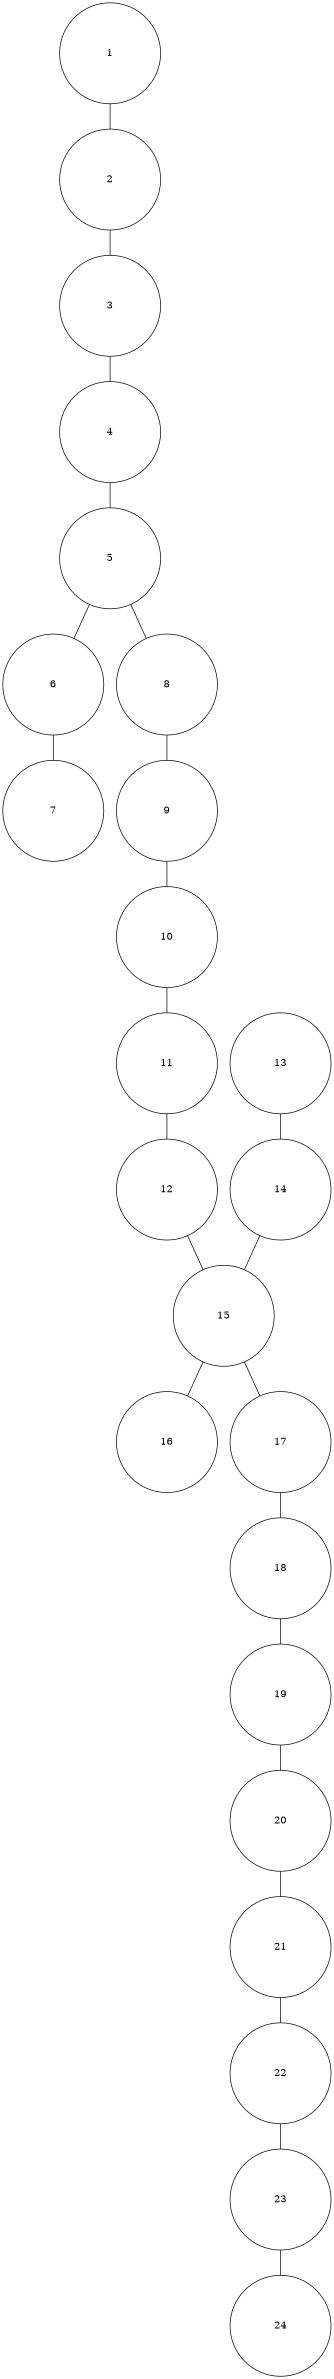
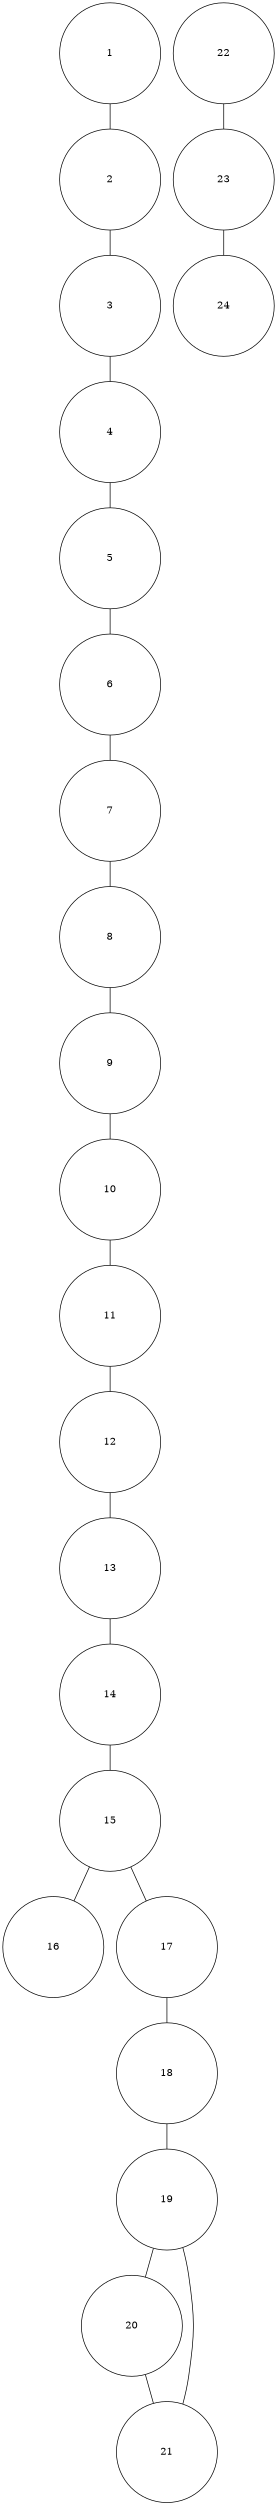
edge "5" -- "8": now "7" -- "8"
edge "12" -- "15": now "12" -- "13"
edge "21" -- "22": now "21" -- "19"
